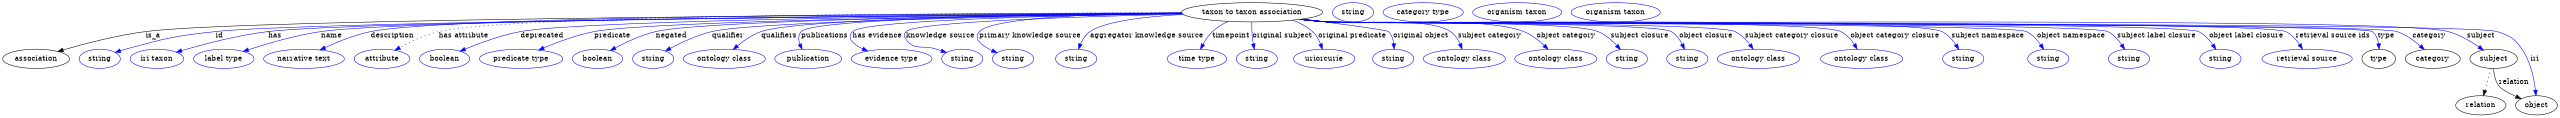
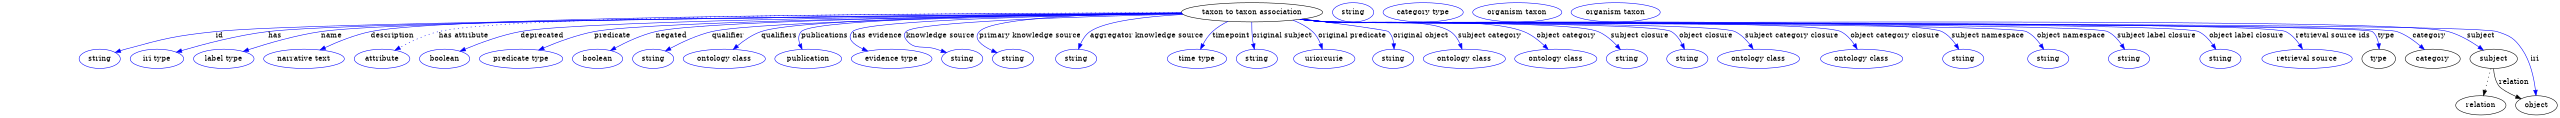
node "association": removed
node "iri taxon": label "iri taxon" -> "iri type"
